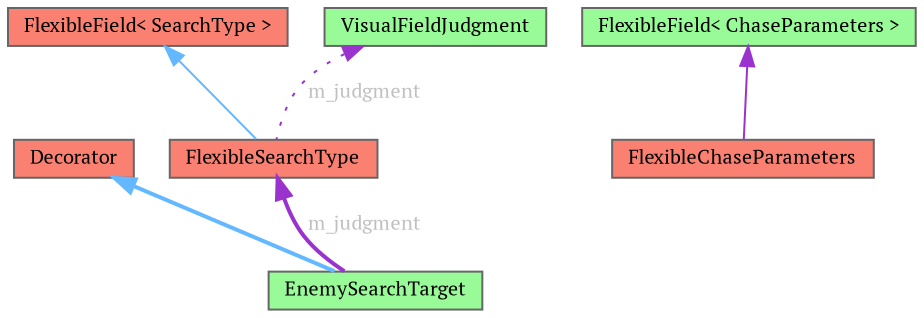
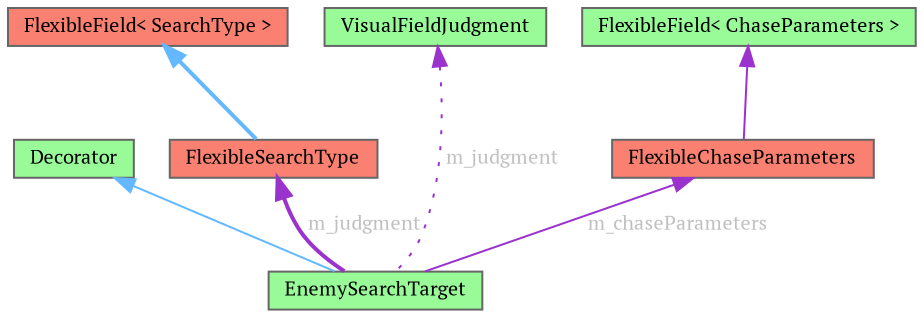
edge "FlexibleSearchType" -> "VisualFieldJudgment": now "EnemySearchTarget" -> "VisualFieldJudgment"
edge "FlexibleSearchType" -> "FlexibleField< SearchType >": style solid -> bold
node "Decorator": fillcolor salmon -> palegreen
edge "EnemySearchTarget" -> "FlexibleChaseParameters": added, label "m_chaseParameters"
edge "EnemySearchTarget" -> "Decorator": style bold -> solid
